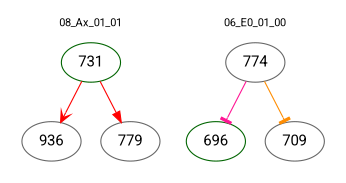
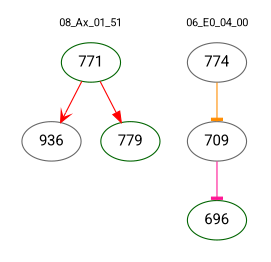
cluster "08_Ax_01_01": label "08_Ax_01_01" -> "08_Ax_01_51"
cluster "06_E0_01_00": label "06_E0_01_00" -> "06_E0_04_00"
node "731": label "731" -> "771"
edge "774" -> "696": now "709" -> "696"
node "779": color gray40 -> darkgreen
